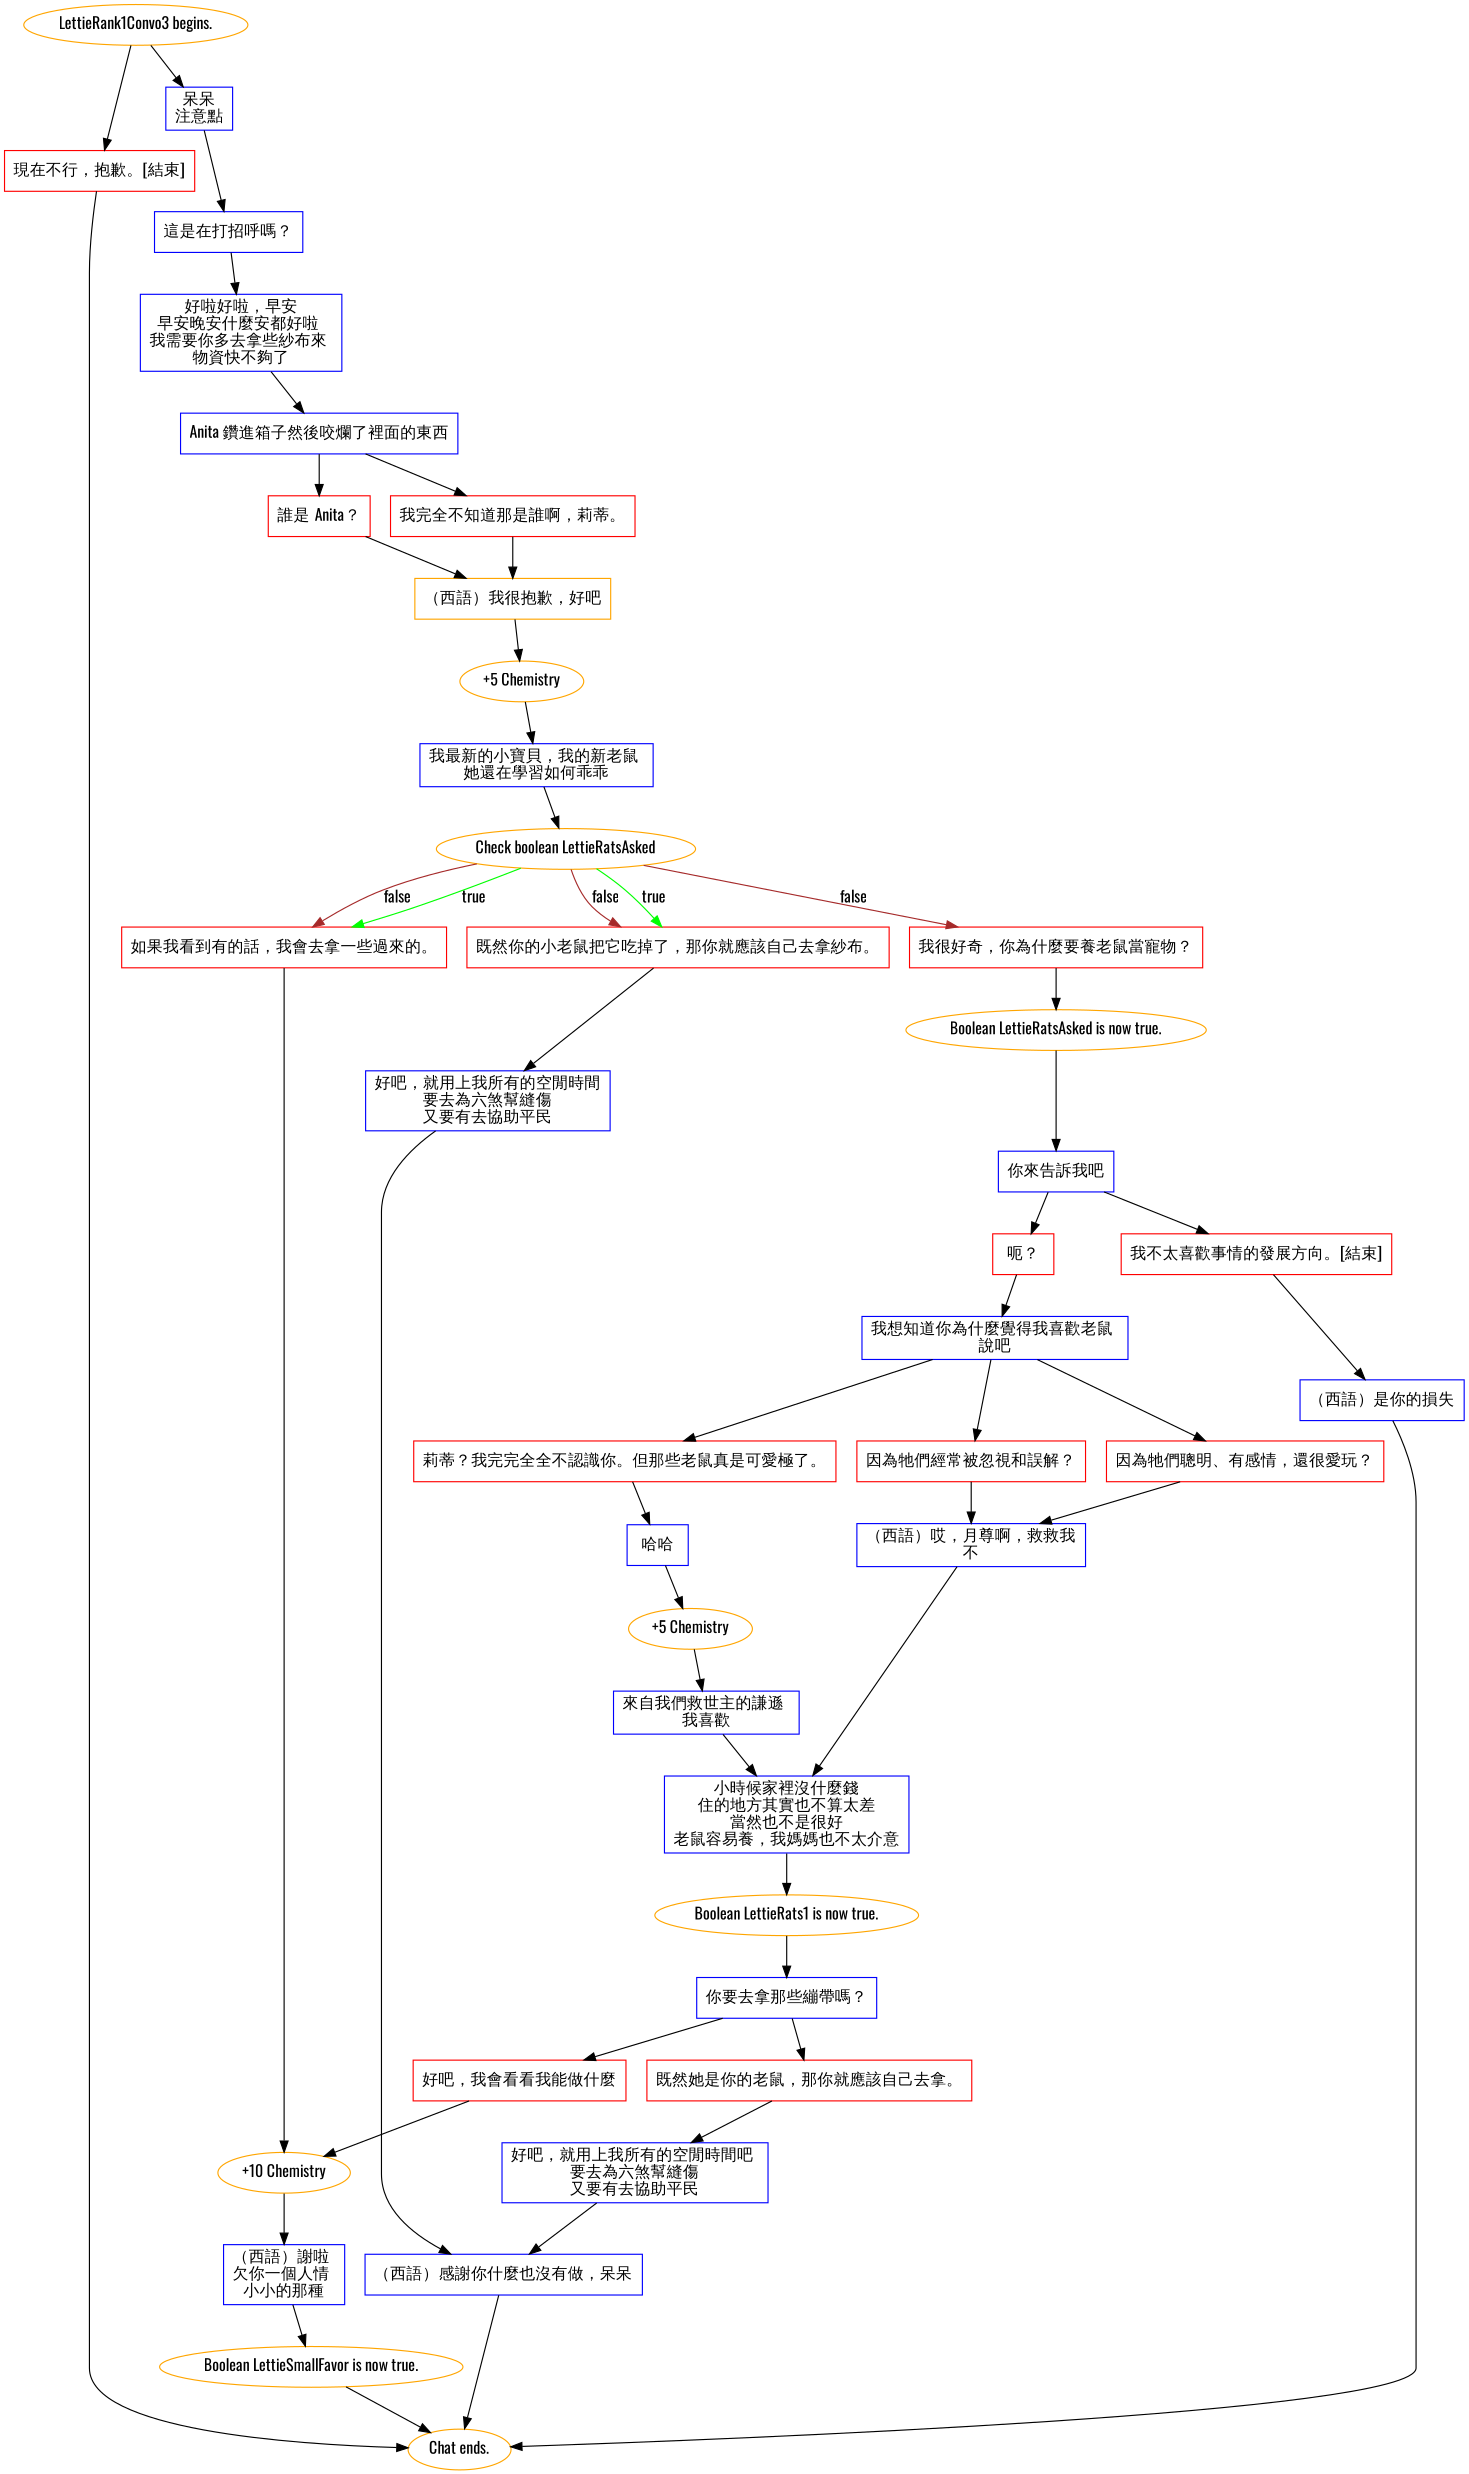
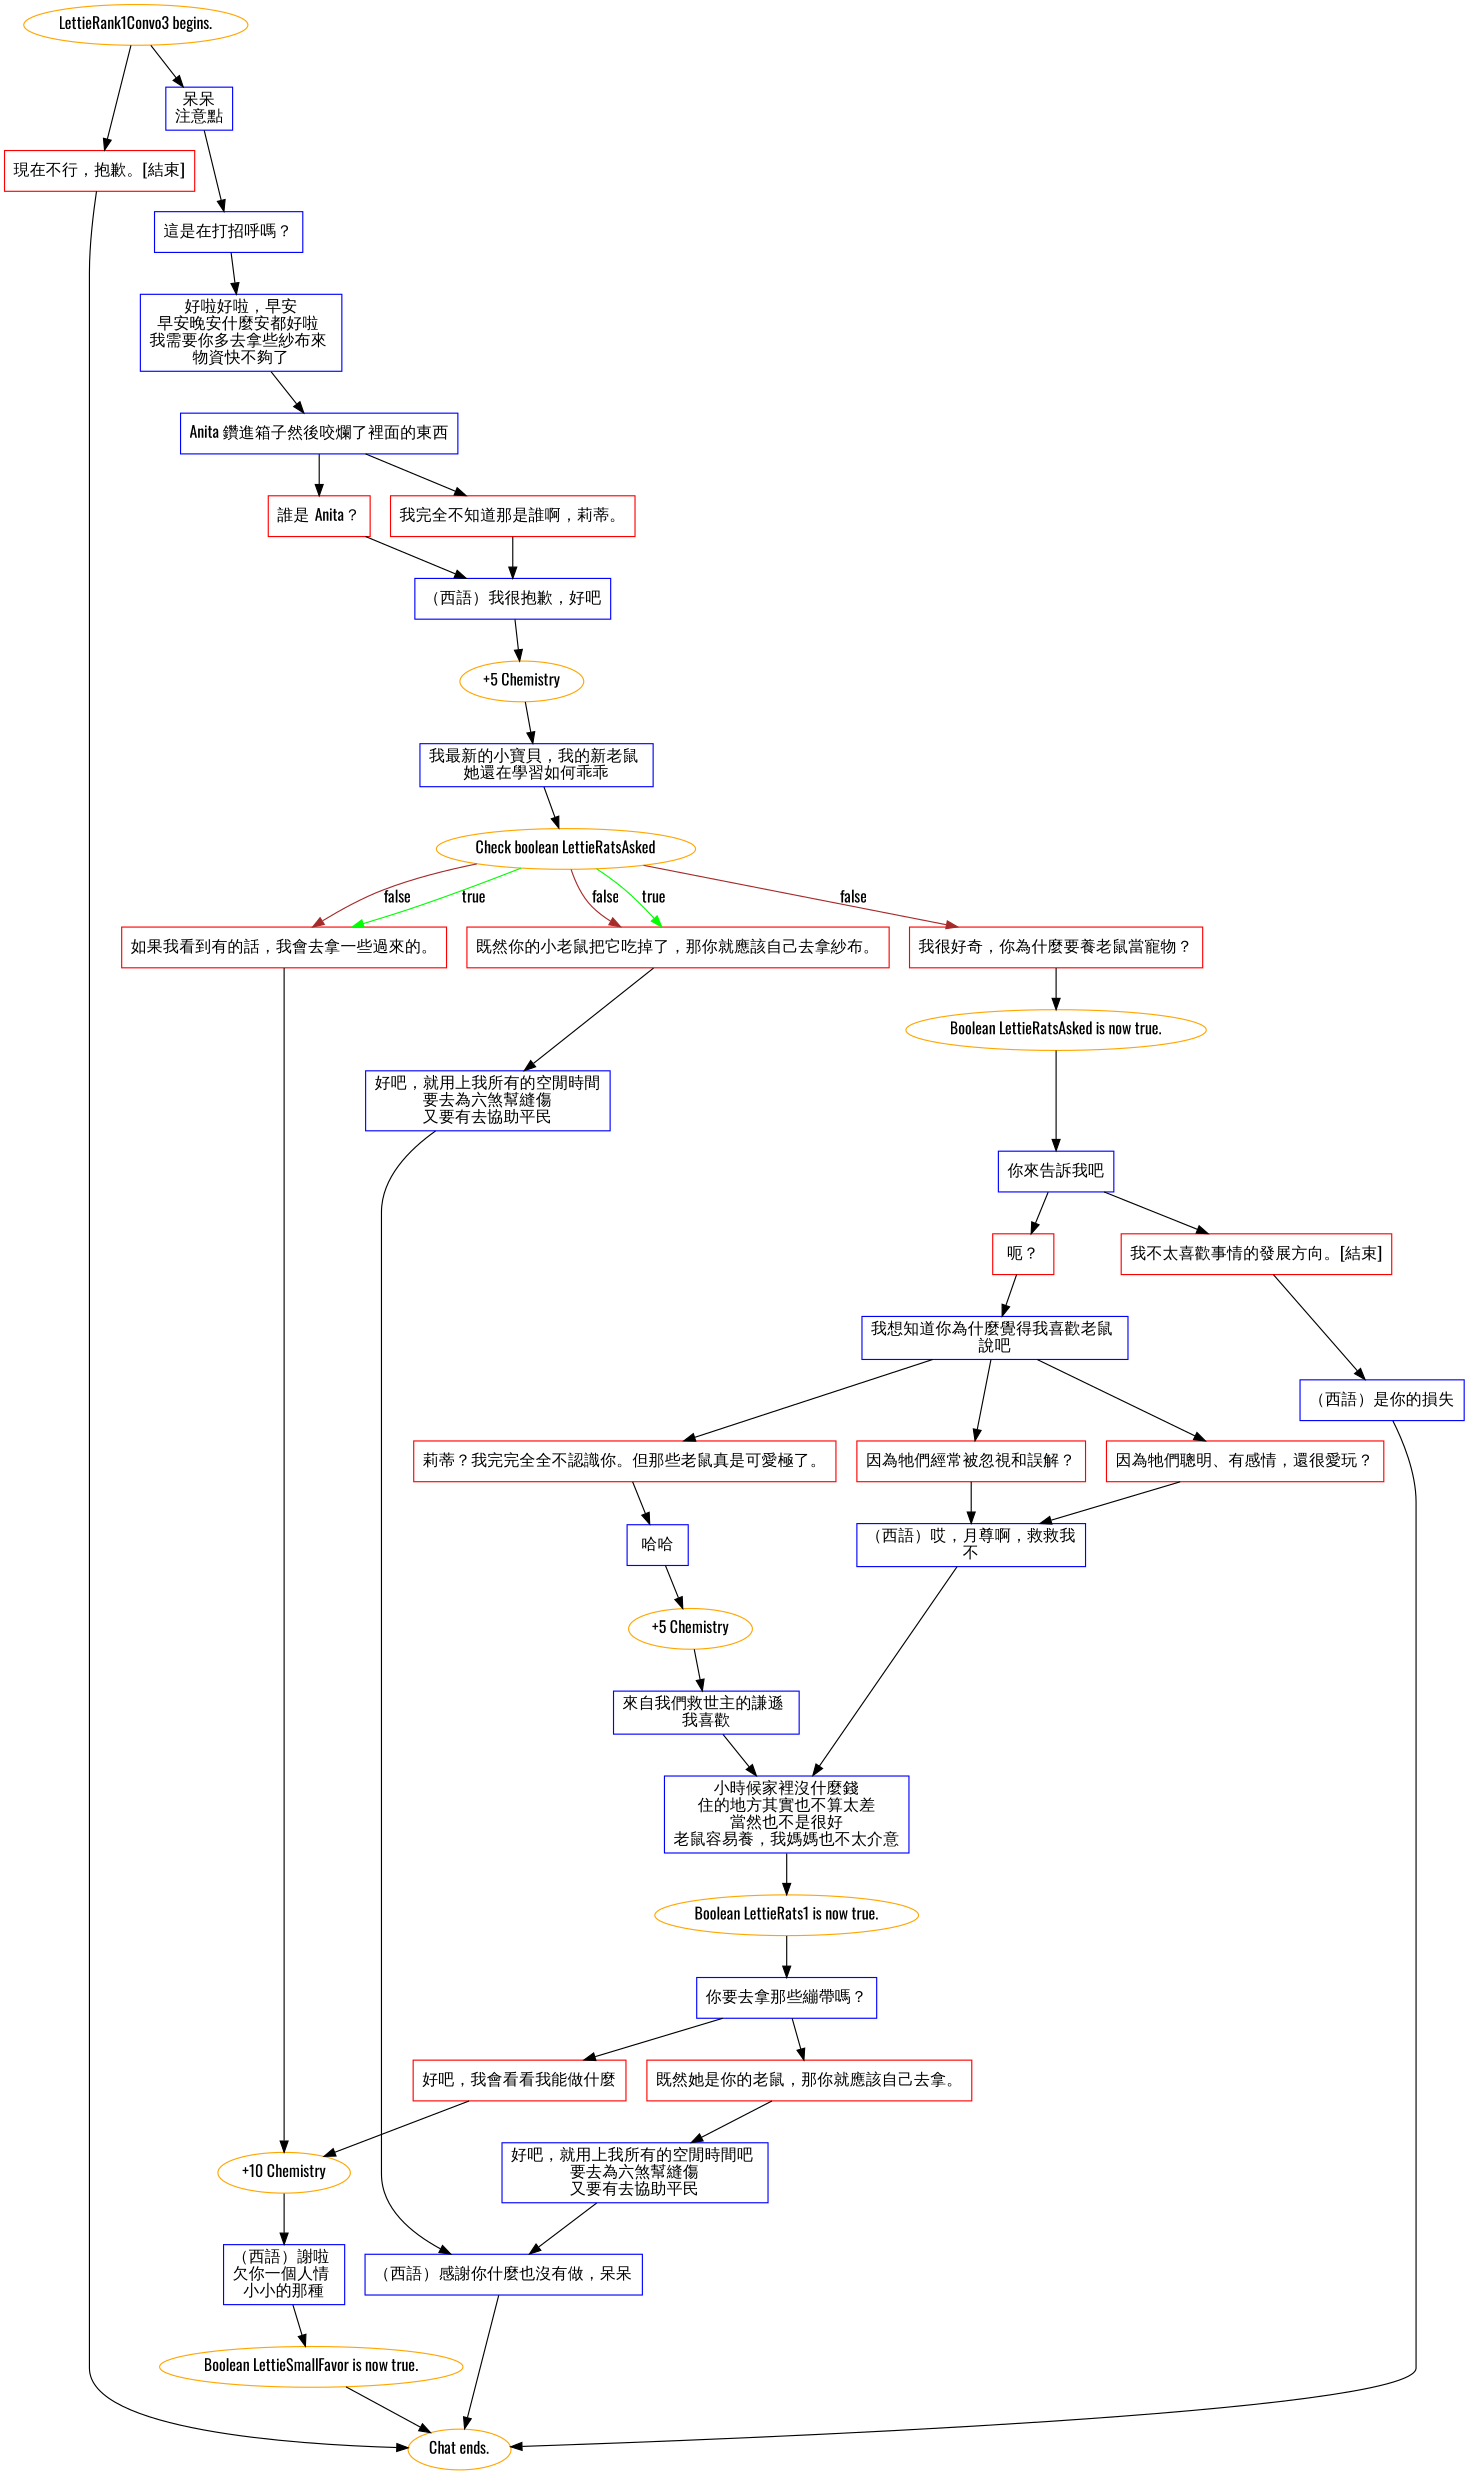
node "（西語）我很抱歉，好吧": color orange -> blue
